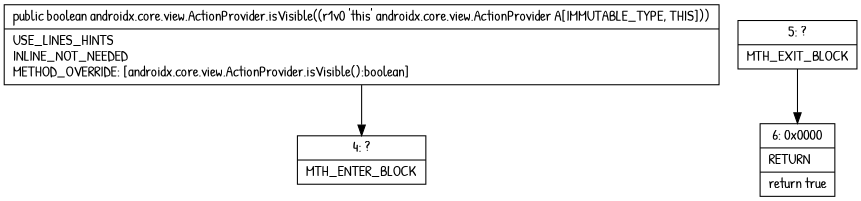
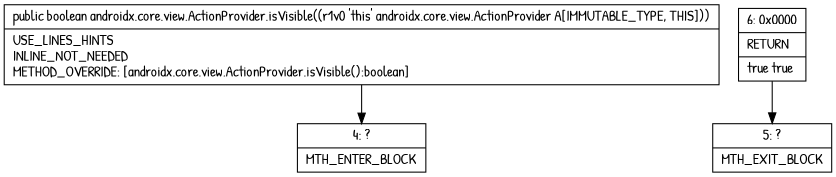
edge "5: ?" -> "6: 0x0000": reversed
node "6: 0x0000": text "return true" -> "true true"
